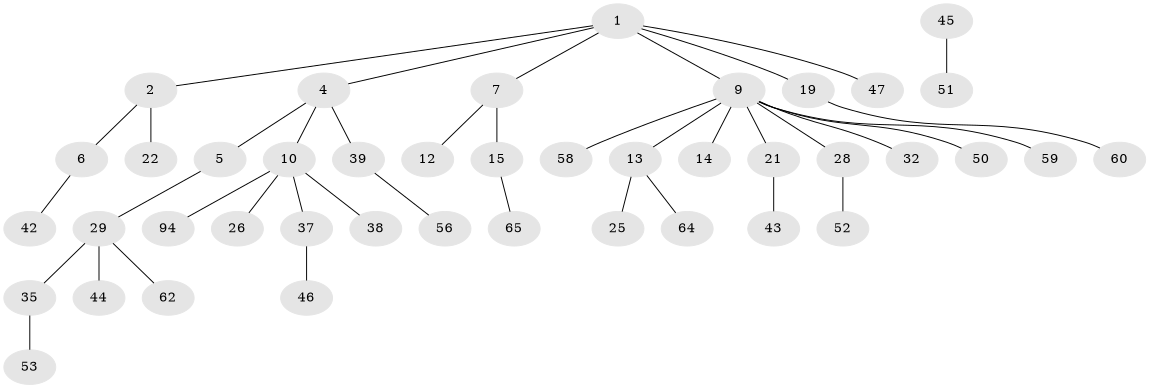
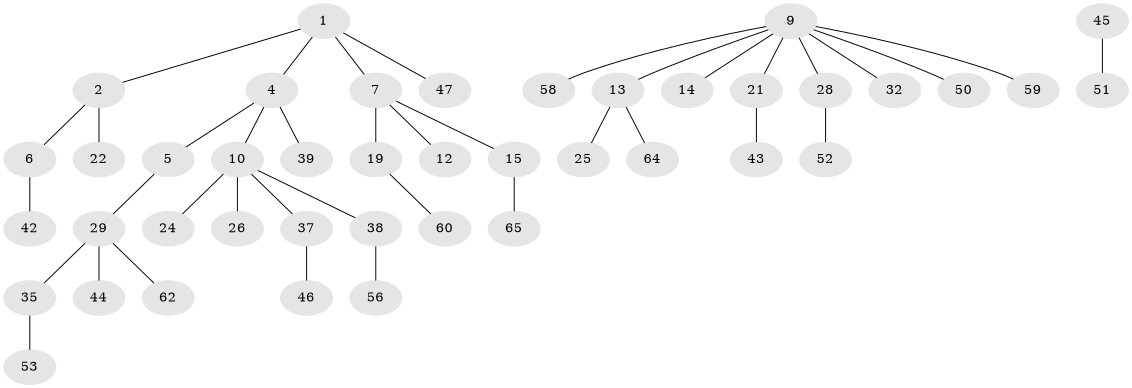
edge "1" -- "19": now "7" -- "19"
edge "1" -- "9": removed
edge "39" -- "56": now "38" -- "56"
node "94": label "94" -> "24"
